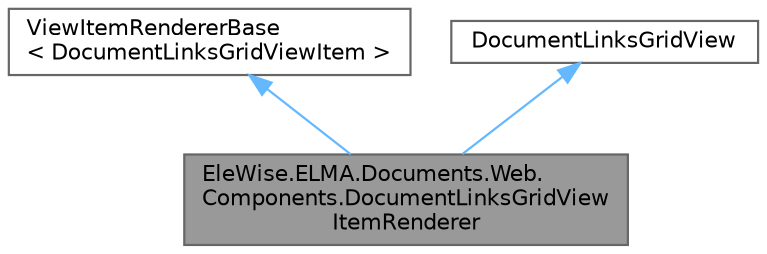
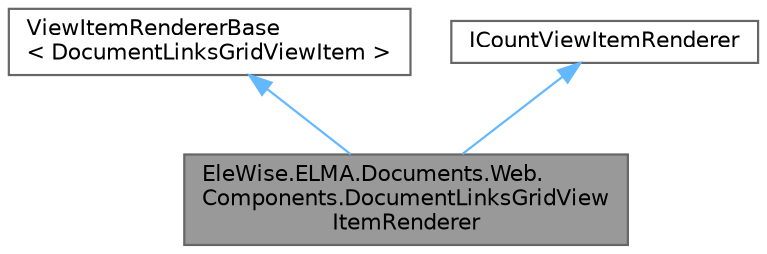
node "DocumentLinksGridView": label "DocumentLinksGridView" -> "ICountViewItemRenderer"
